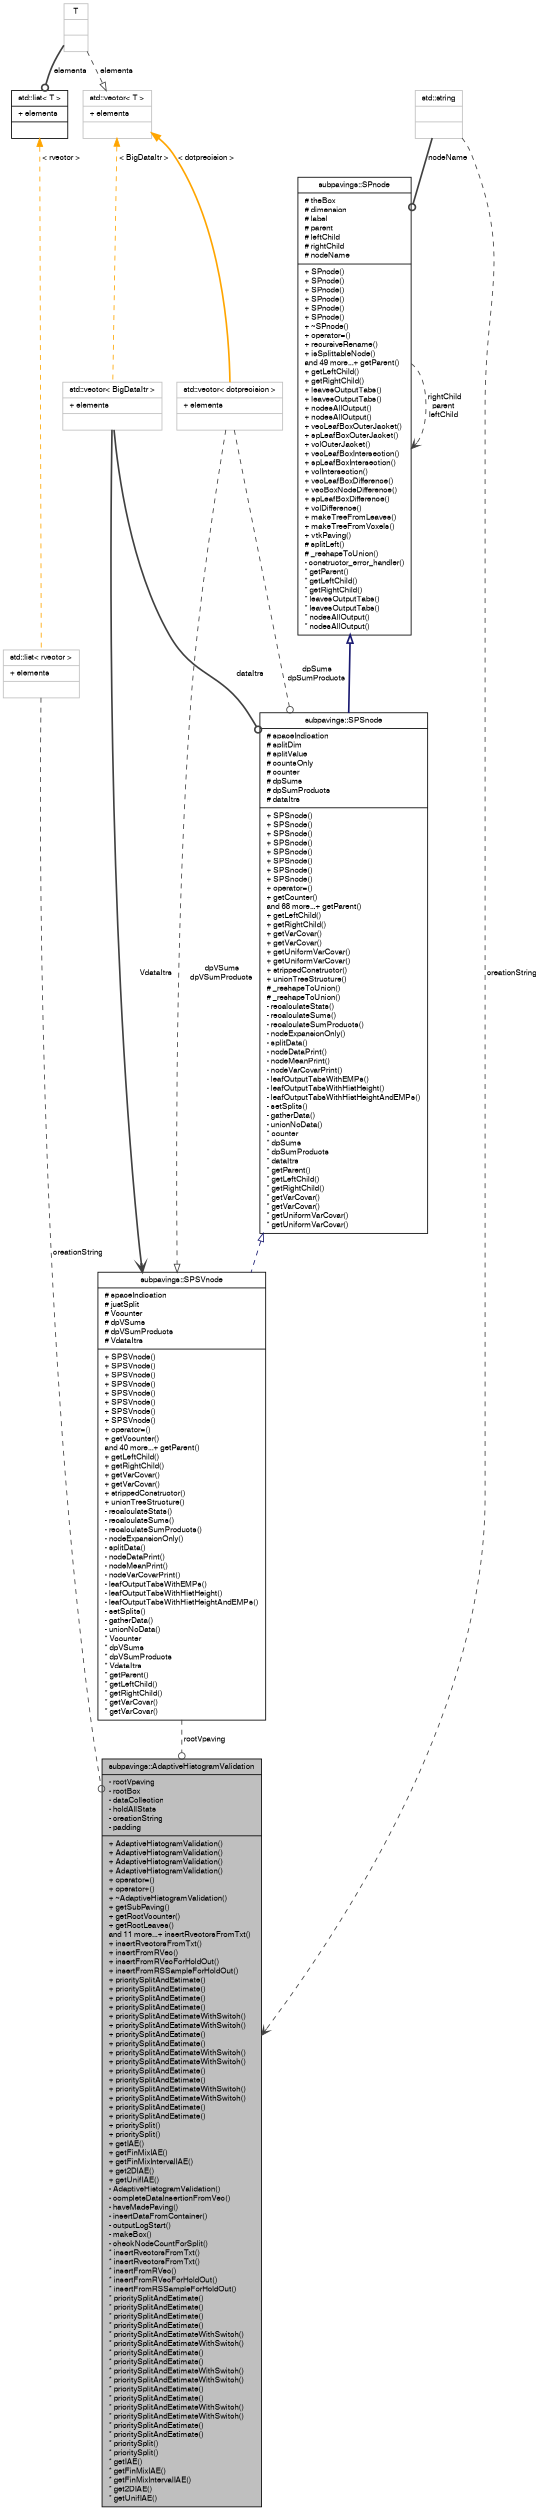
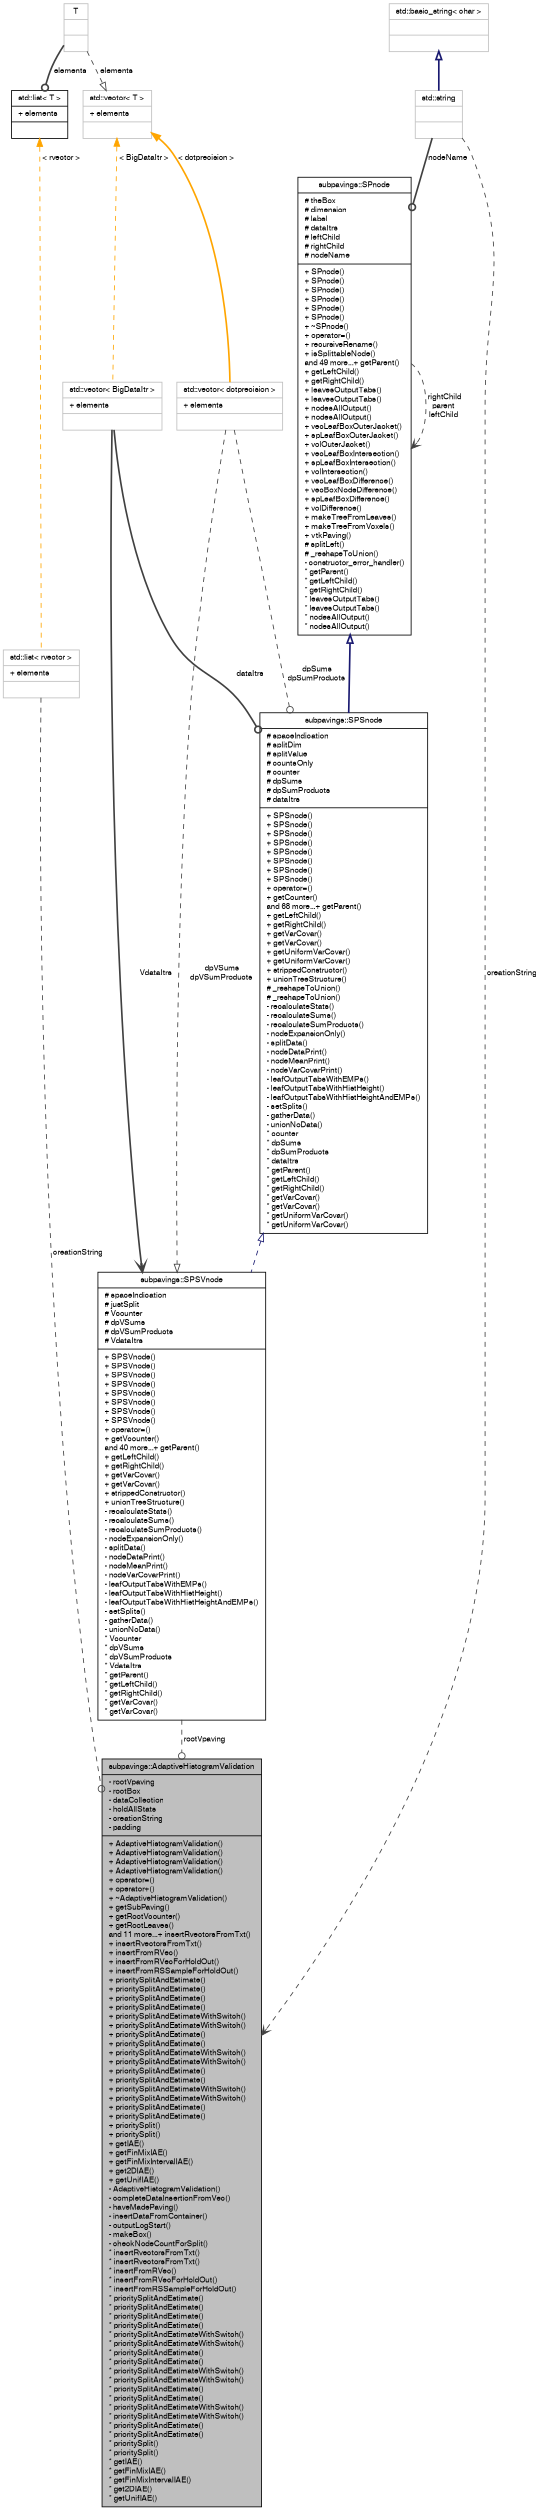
node "std::basic_string< char >": added
node "subpavings::SPnode": text "# parent" -> "# dataItrs"
